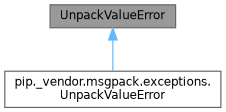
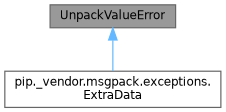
node "pip._vendor.msgpack.exceptions. UnpackValueError": label "pip._vendor.msgpack.exceptions. UnpackValueError" -> "pip._vendor.msgpack.exceptions. ExtraData"
